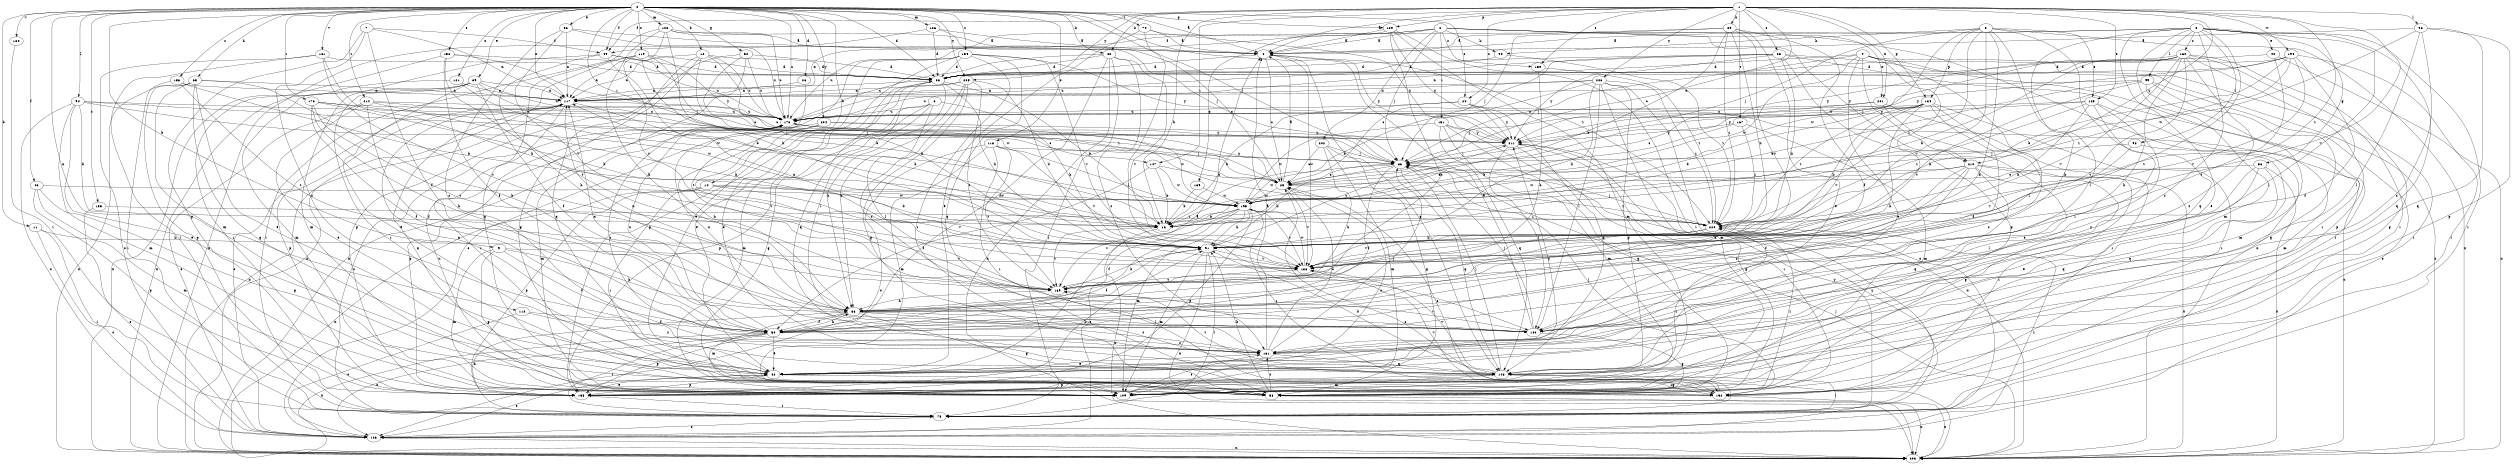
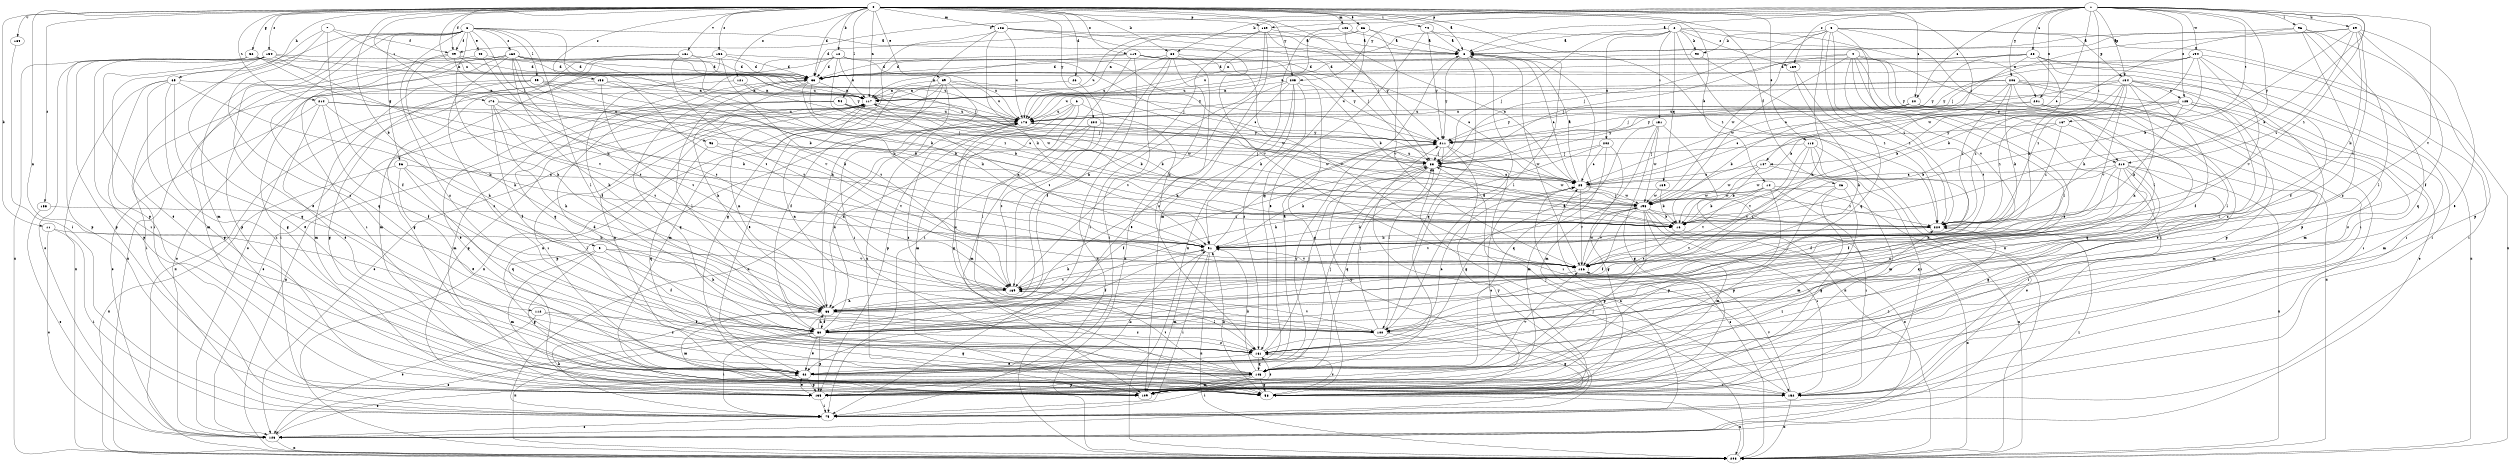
edge "5" -> "125": now "134" -> "125"
